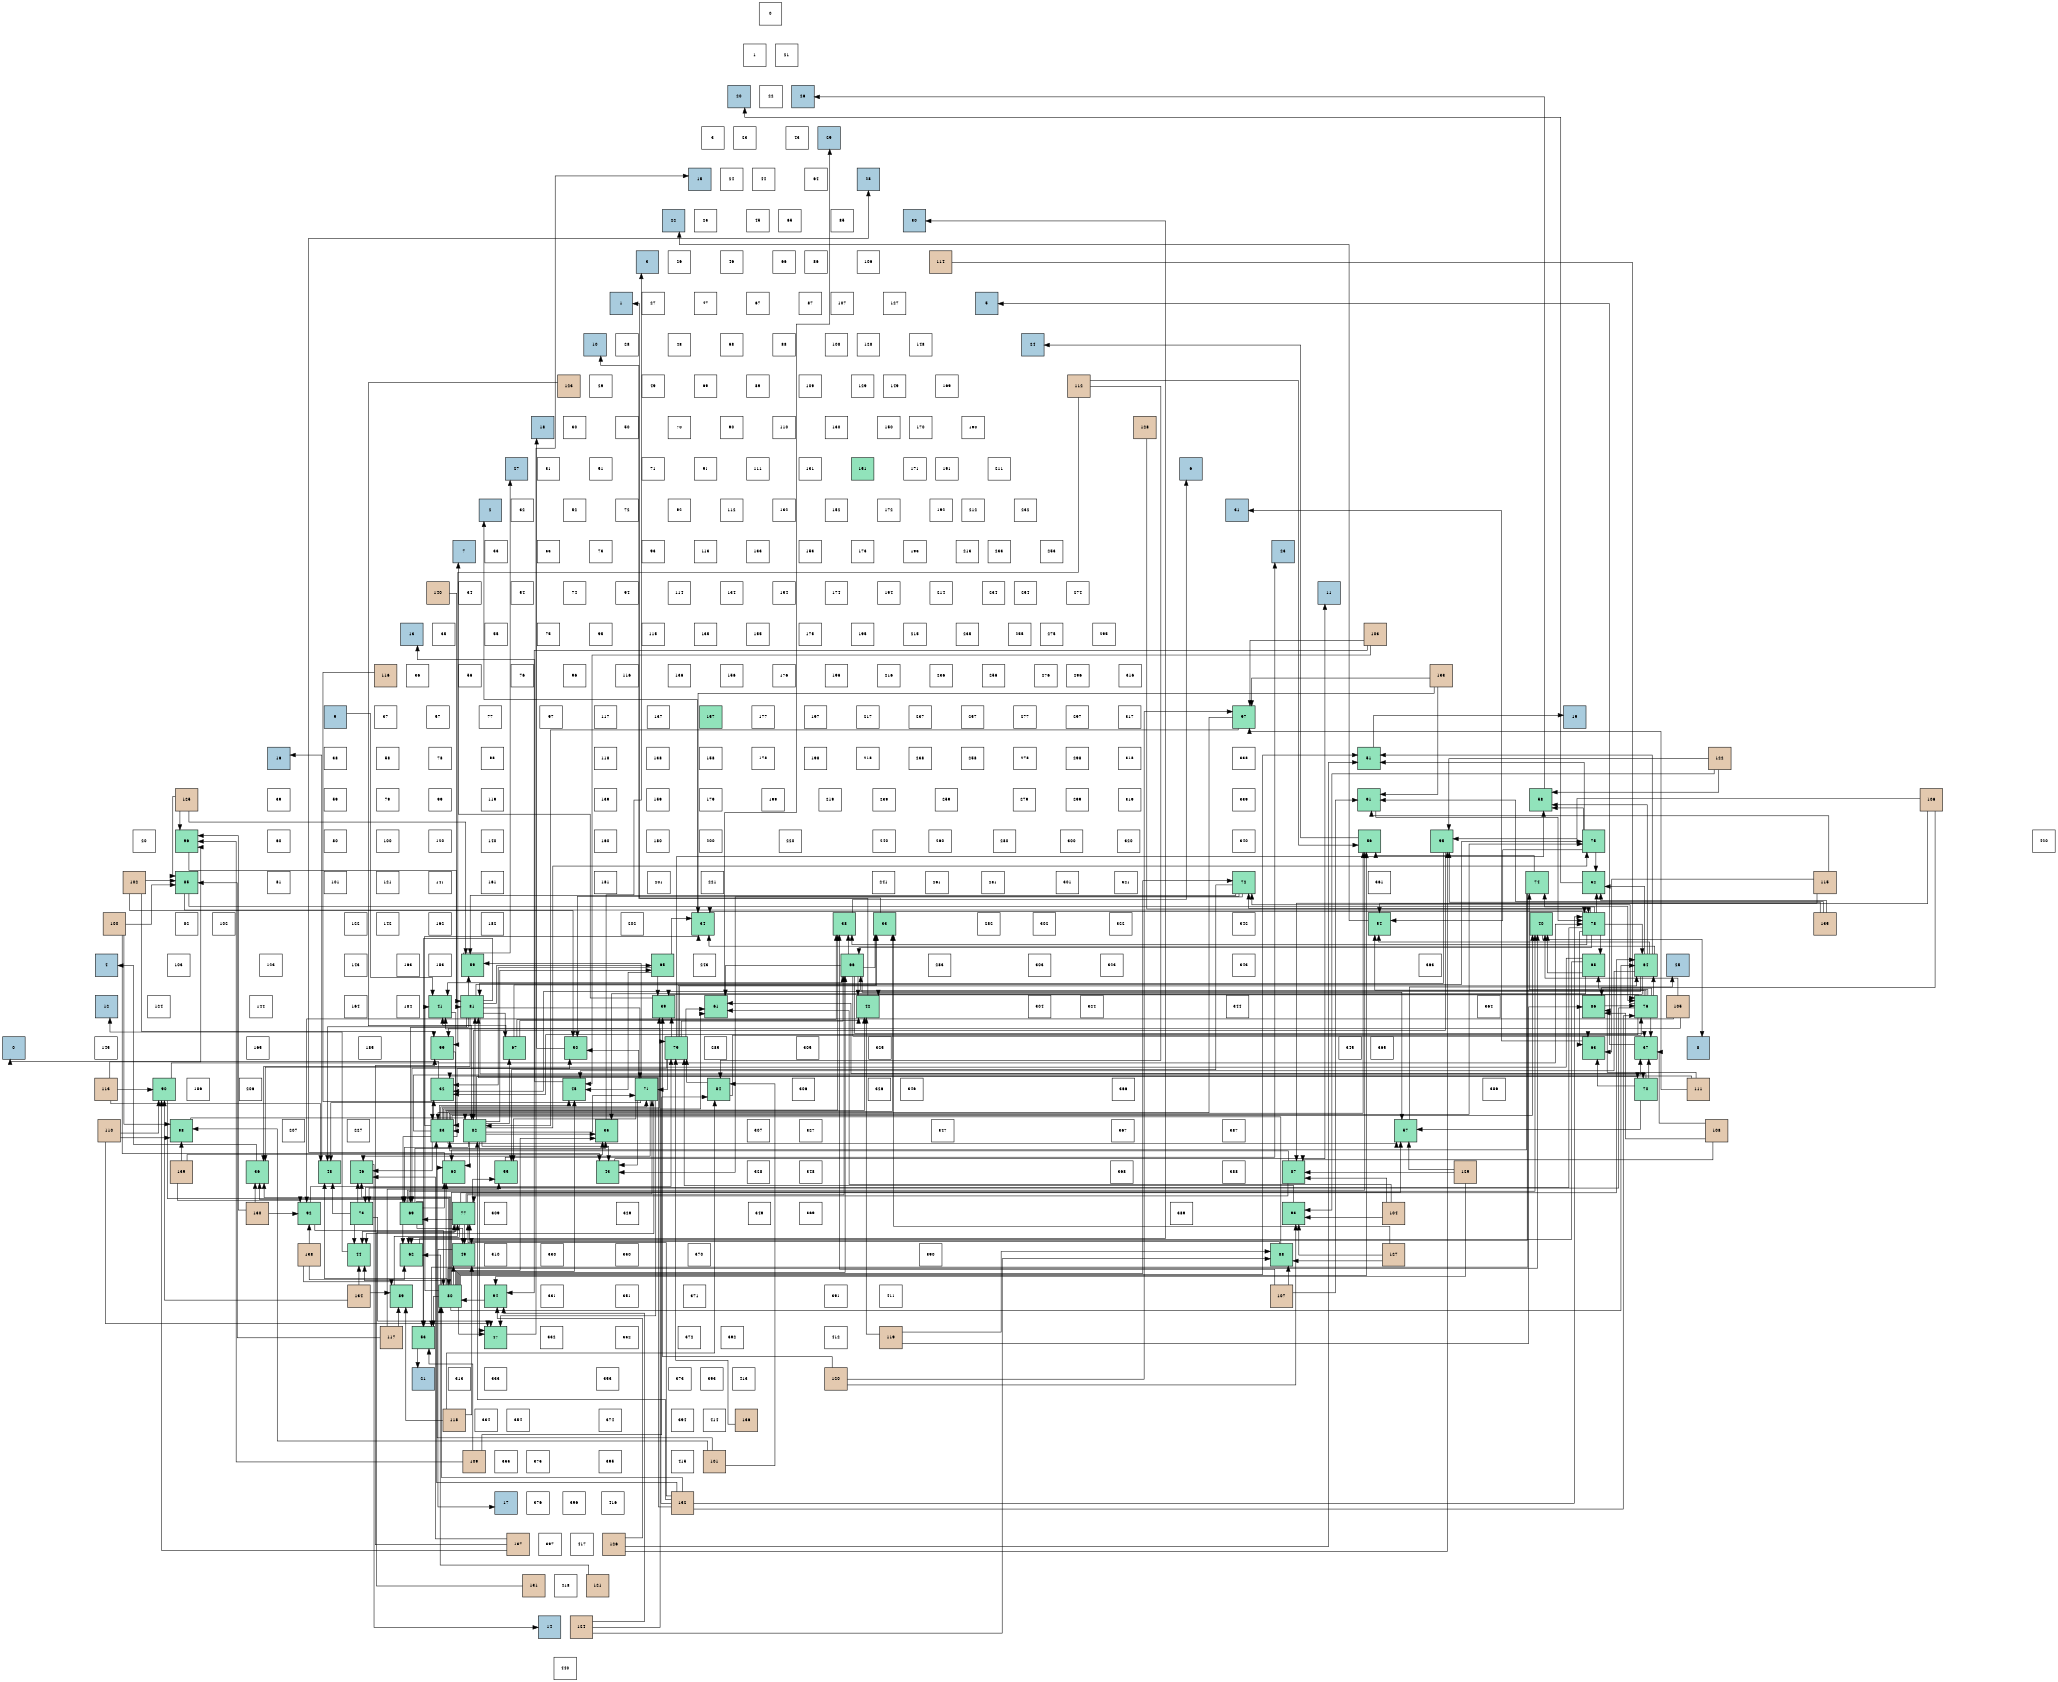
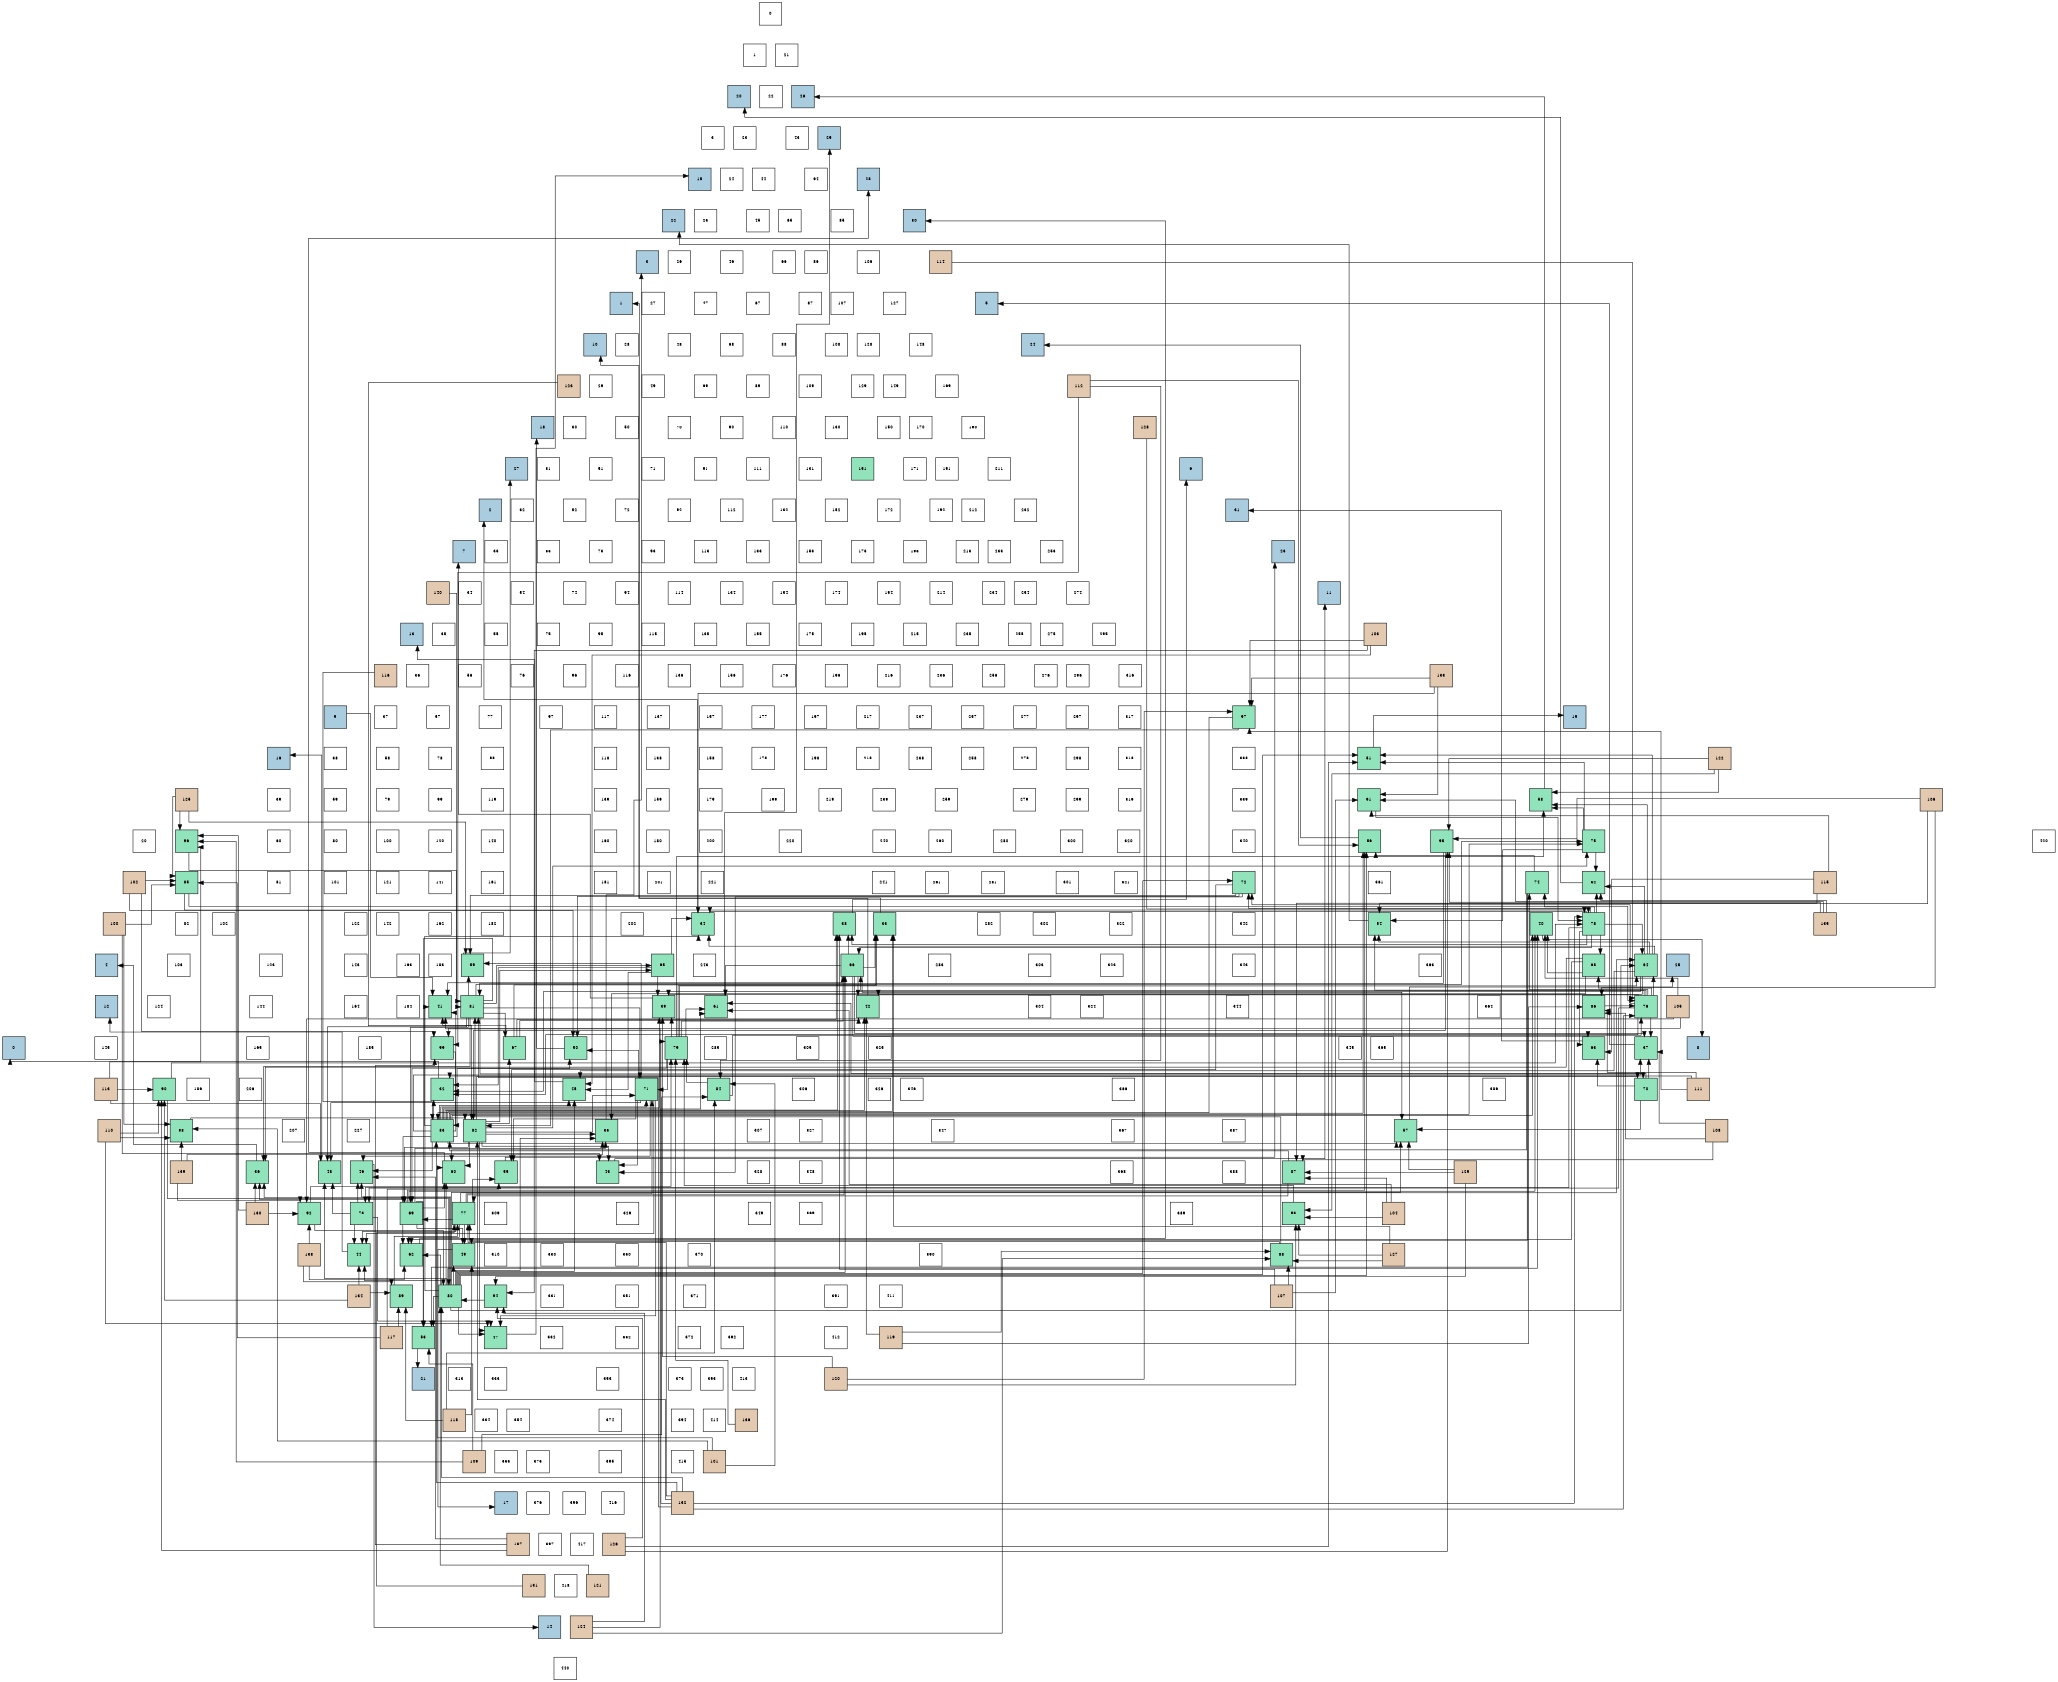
node "157": fillcolor #91e3bb -> #ffffff
edge "41" -> "83": reversed
